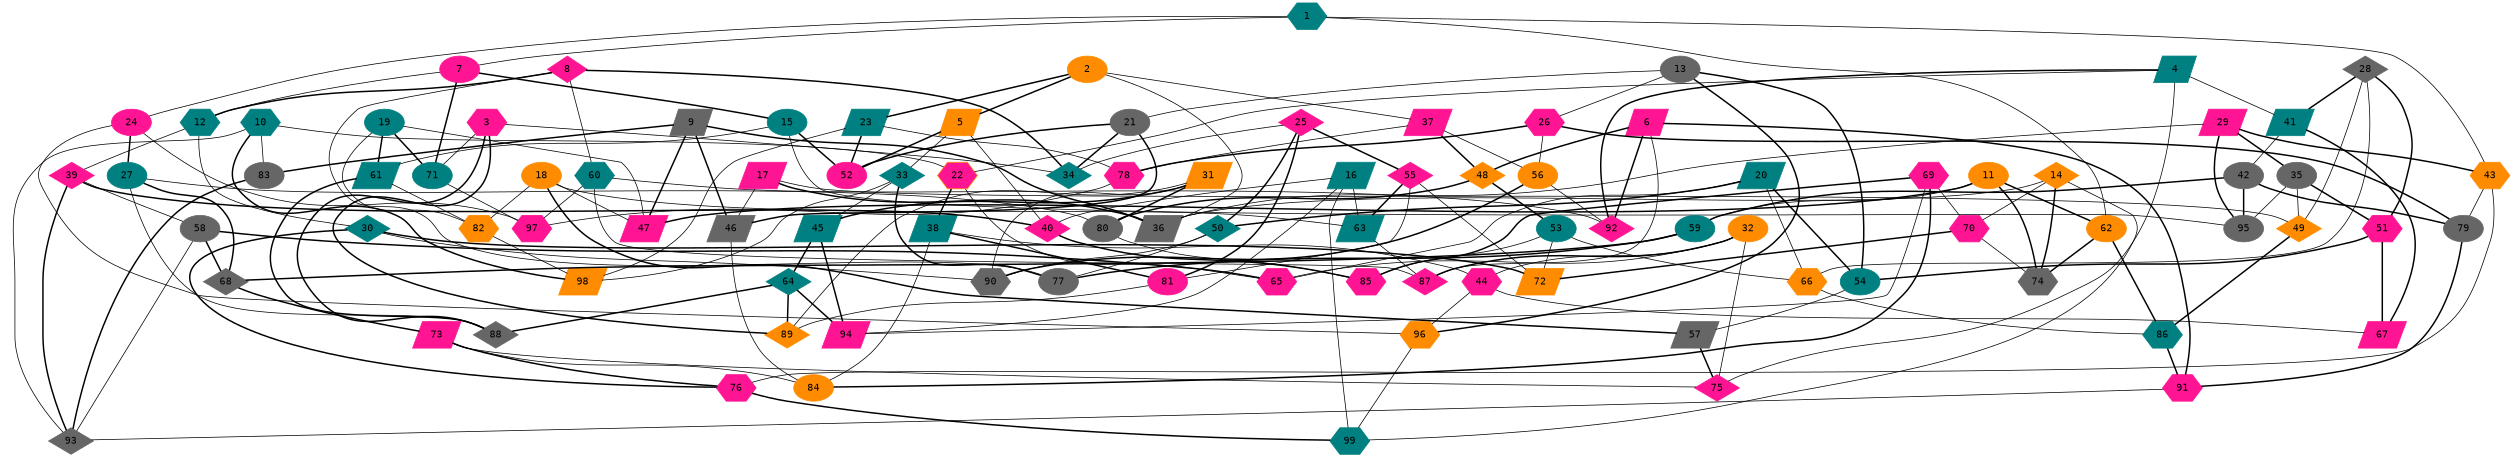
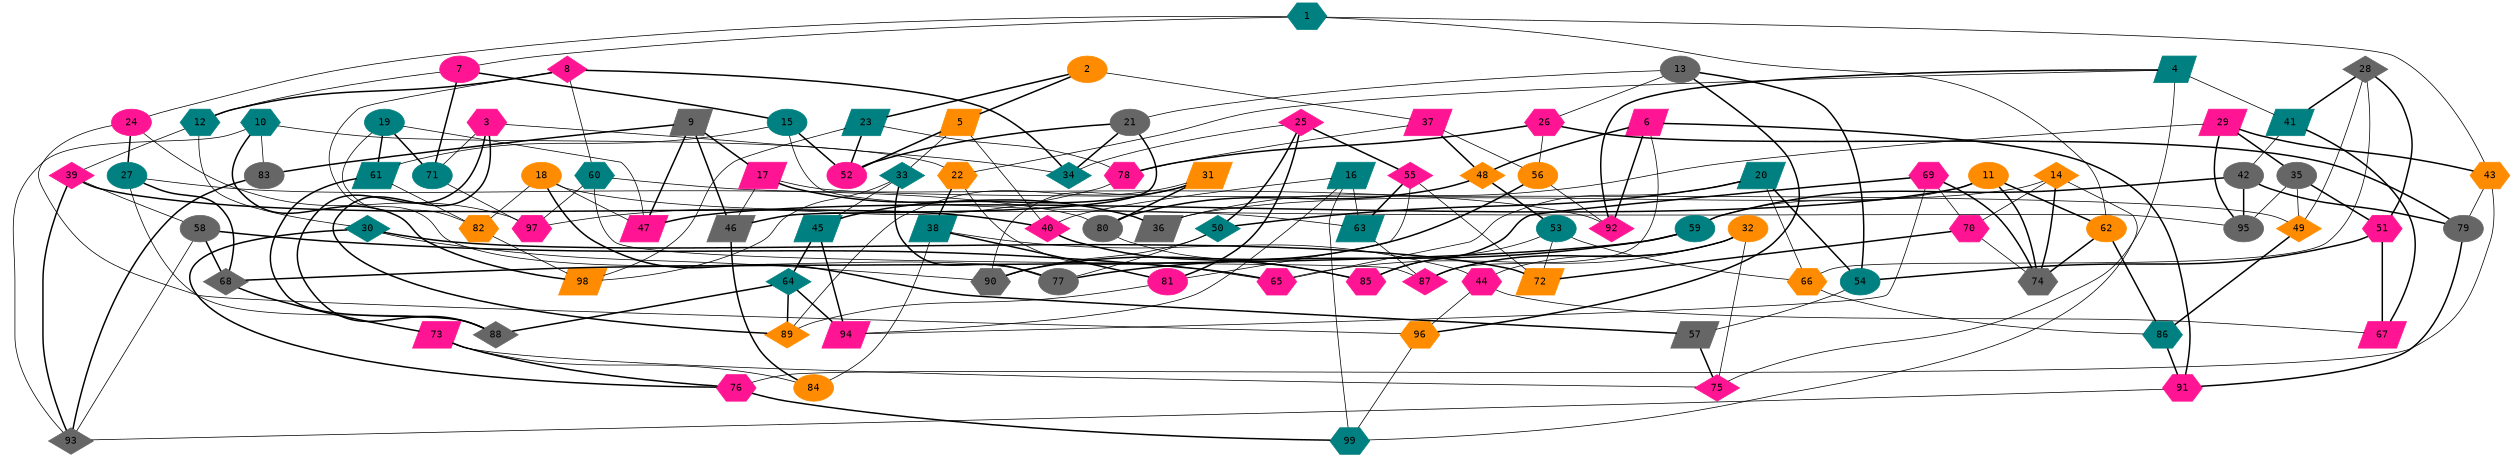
edge "2" -- "36": removed
edge "9" -- "36": now "9" -- "17"
node "22": fillcolor deeppink -> darkorange
edge "46" -- "84": style solid -> bold
edge "69" -- "84": now "69" -- "74"
